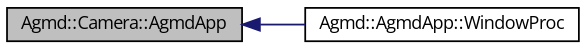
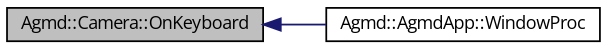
node "Agmd::Camera::AgmdApp": label "Agmd::Camera::AgmdApp" -> "Agmd::Camera::OnKeyboard"
